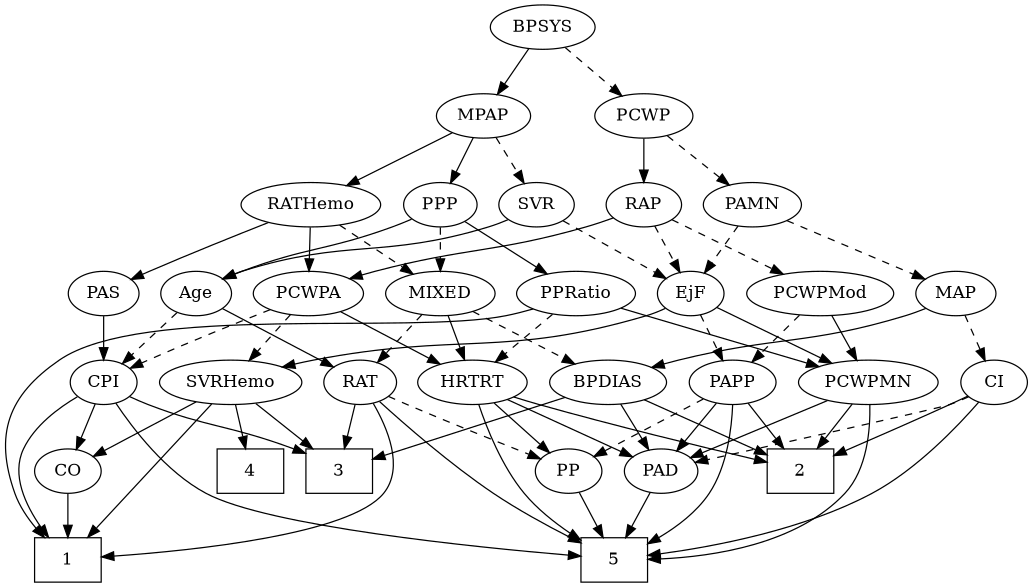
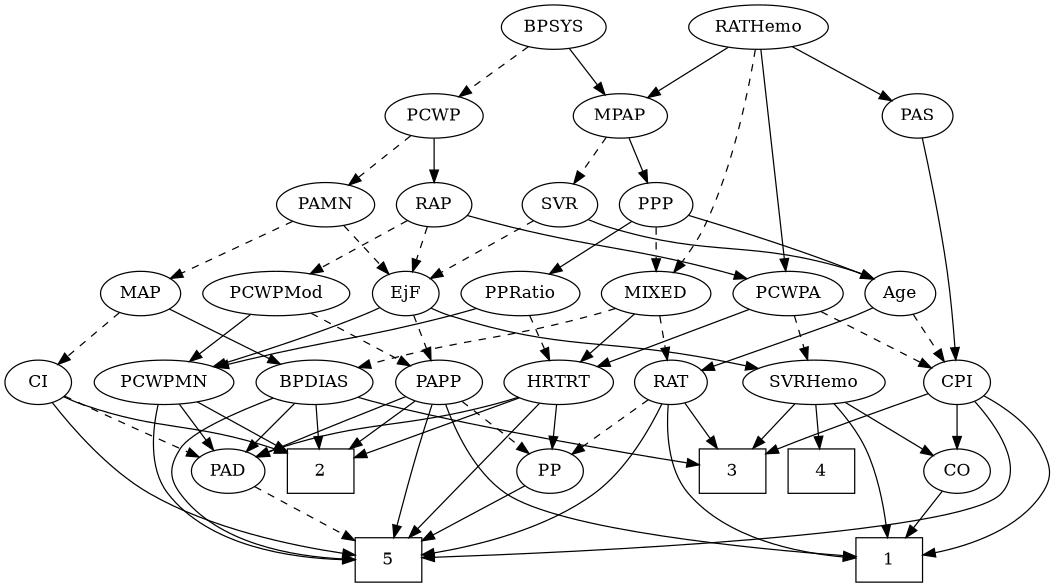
edge "MPAP" -> "RATHemo": reversed
edge "PPRatio" -> "1": now "PAPP" -> "1"
edge "BPDIAS" -> "5": added
edge "PAD" -> "5": style solid -> dashed
